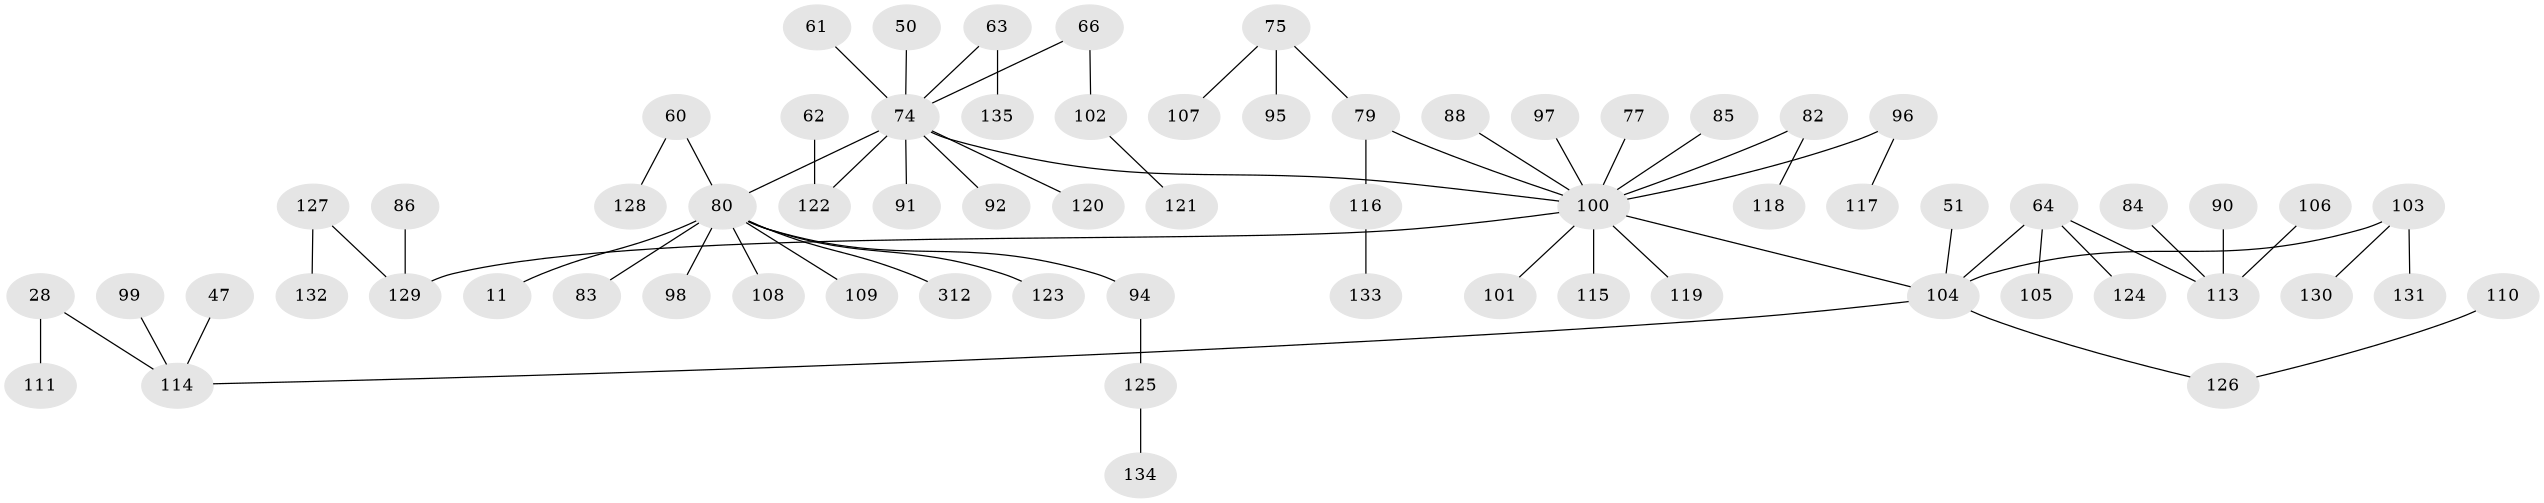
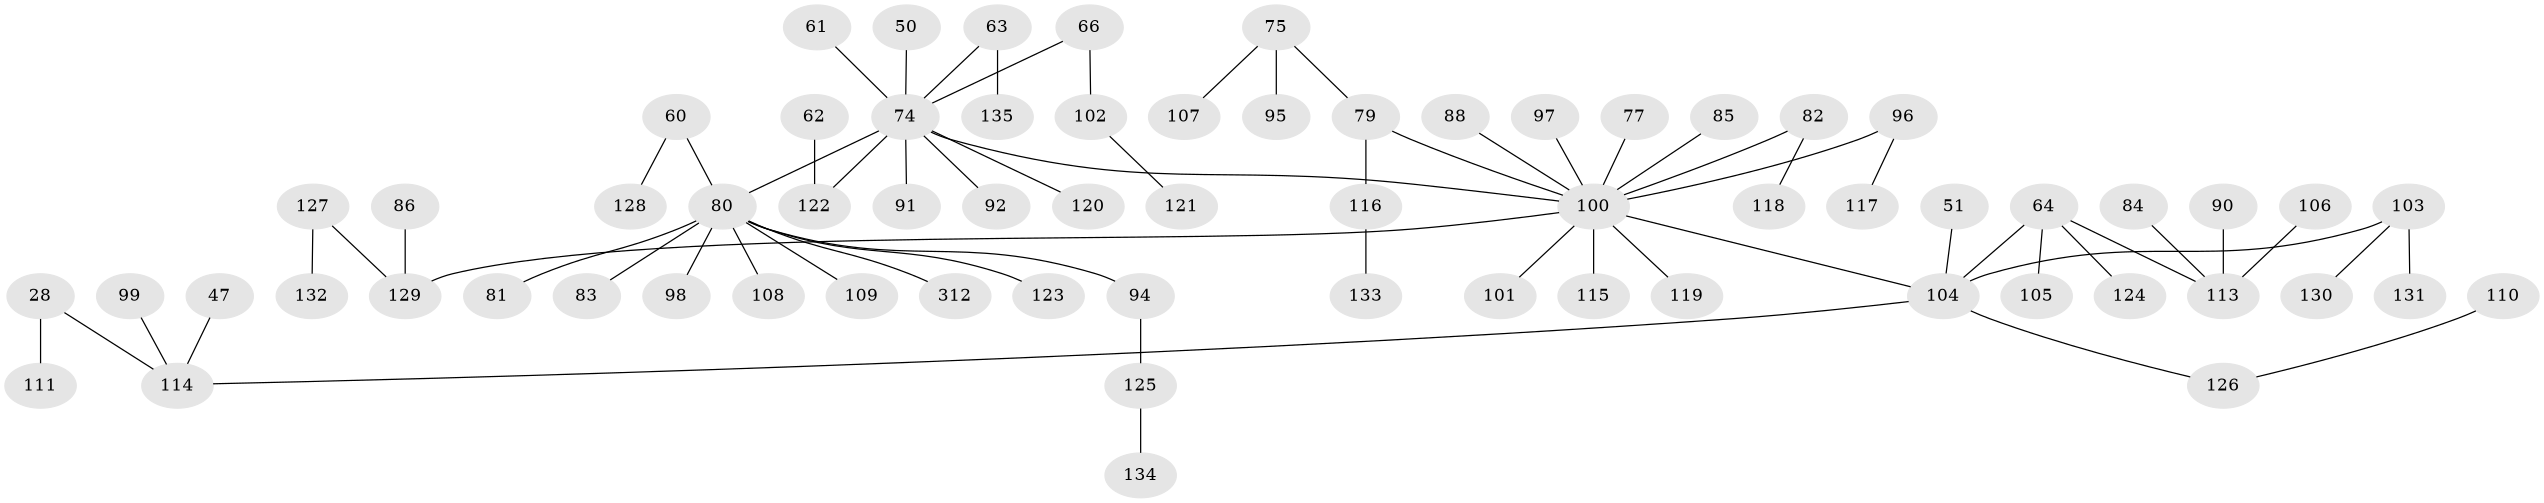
node "11": label "11" -> "81"
